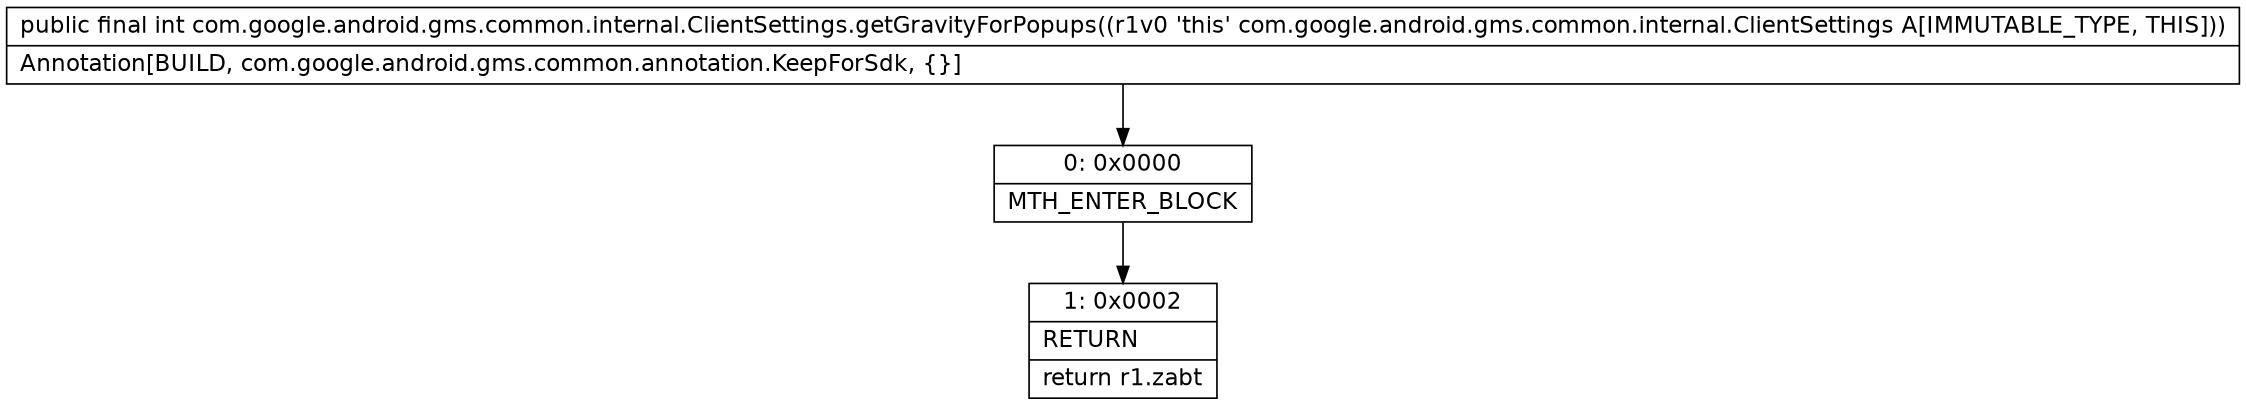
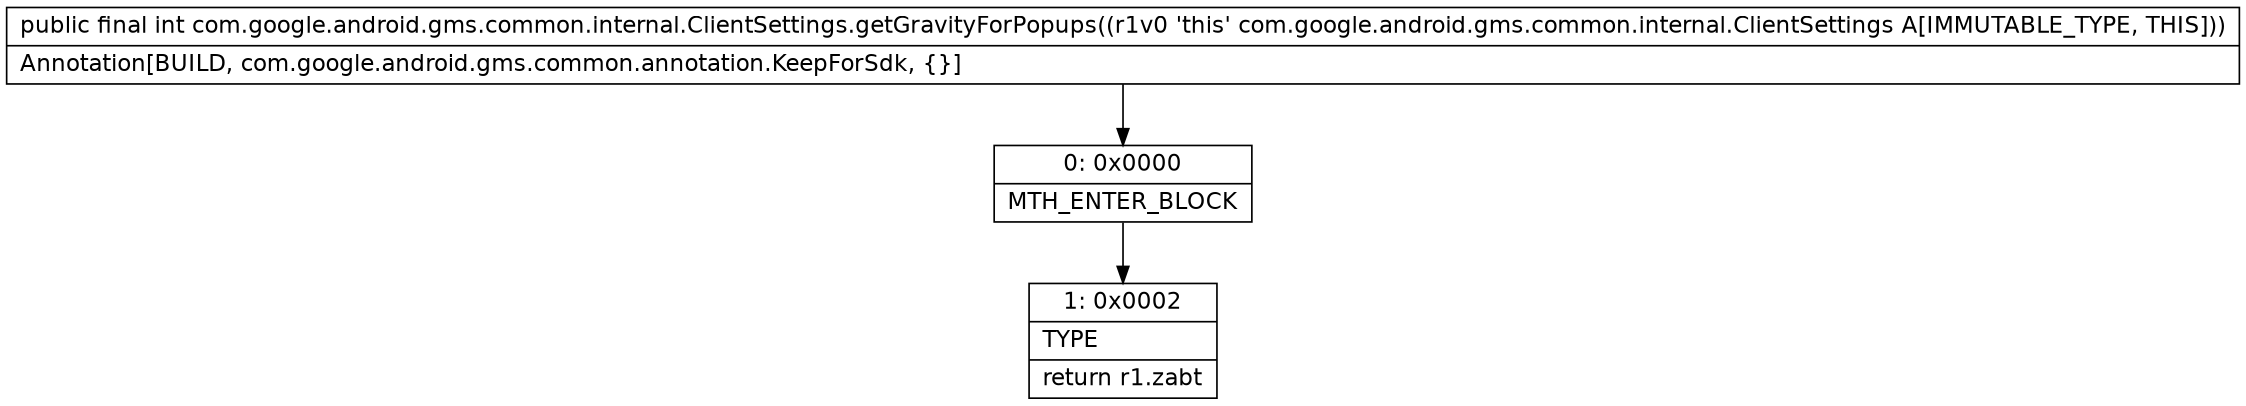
node "1: 0x0002": text "RETURN" -> "TYPE"
